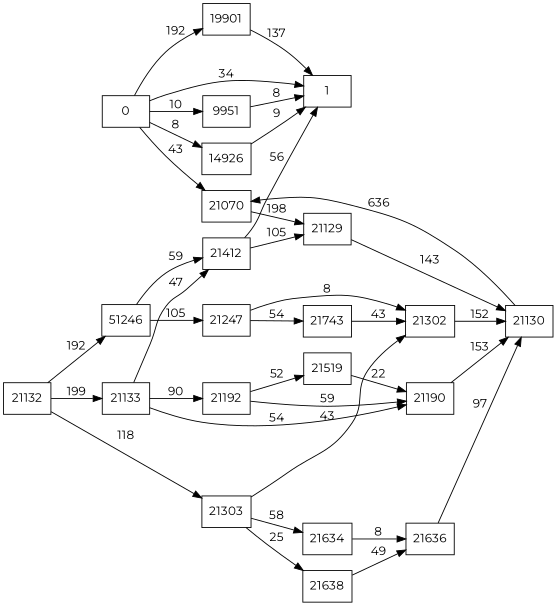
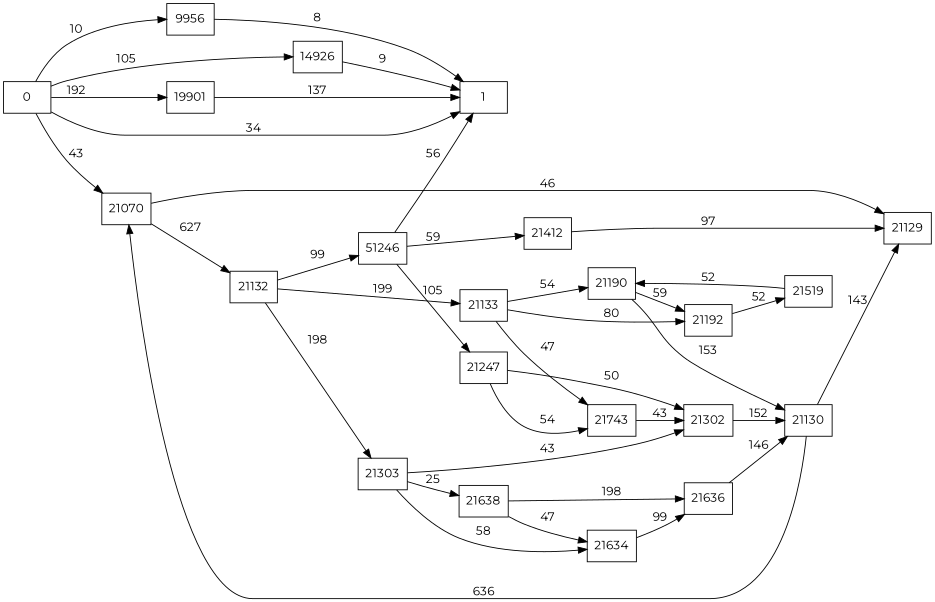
node "9951": label "9951" -> "9956"
edge "0" -> "14926": label "8" -> "105"
edge "21412" -> "1": now "51246" -> "1"
edge "21070" -> "21129": label "198" -> "46"
edge "21412" -> "21129": label "105" -> "97"
edge "21070" -> "21132": added, label "627"
edge "21129" -> "21130": reversed
edge "21247" -> "21302": label "8" -> "50"
edge "21133" -> "21412": now "21133" -> "21743"
edge "21132" -> "51246": label "192" -> "99"
edge "21519" -> "21190": label "22" -> "52"
edge "21133" -> "21192": label "90" -> "80"
edge "21636" -> "21130": label "97" -> "146"
edge "21192" -> "21190": reversed
edge "21132" -> "21303": label "118" -> "198"
edge "21638" -> "21634": added, label "47"
edge "21634" -> "21636": label "8" -> "99"
edge "21638" -> "21636": label "49" -> "198"
